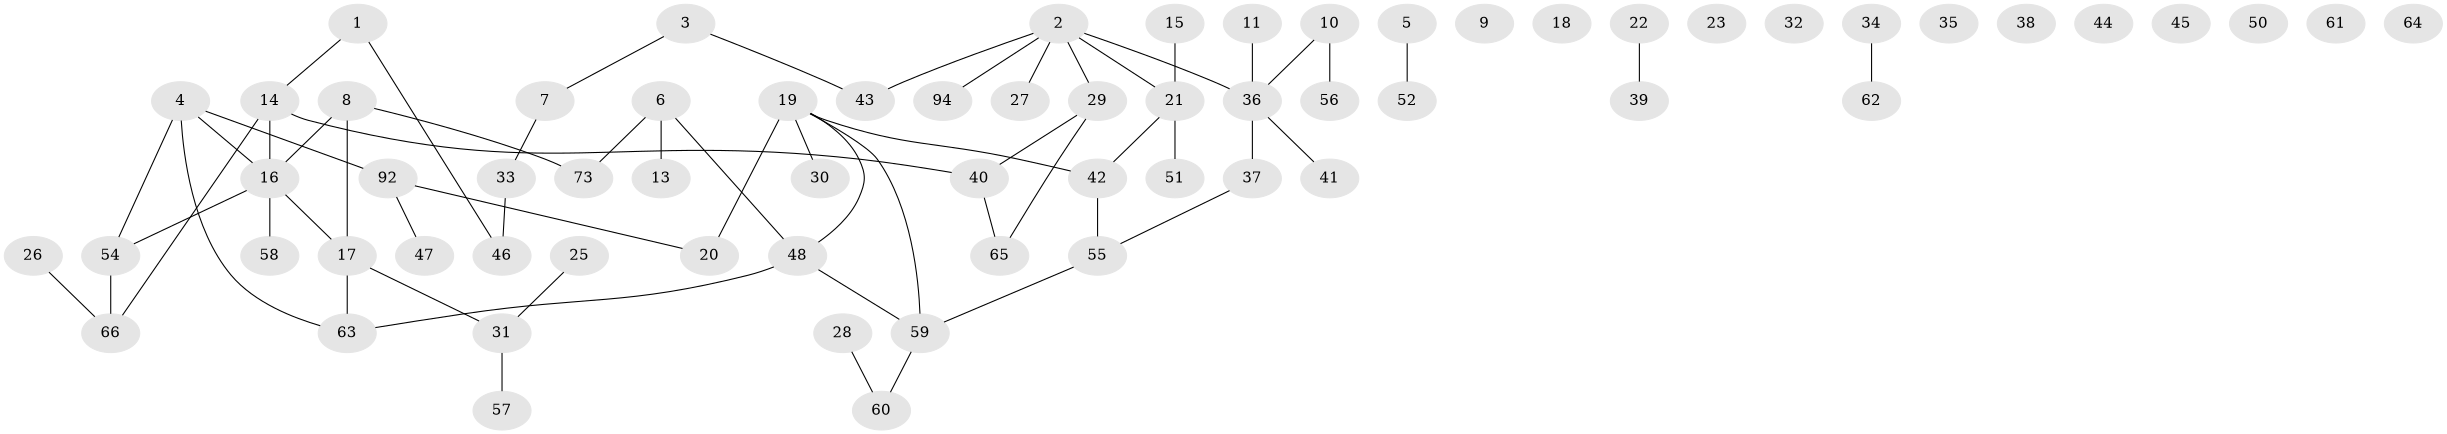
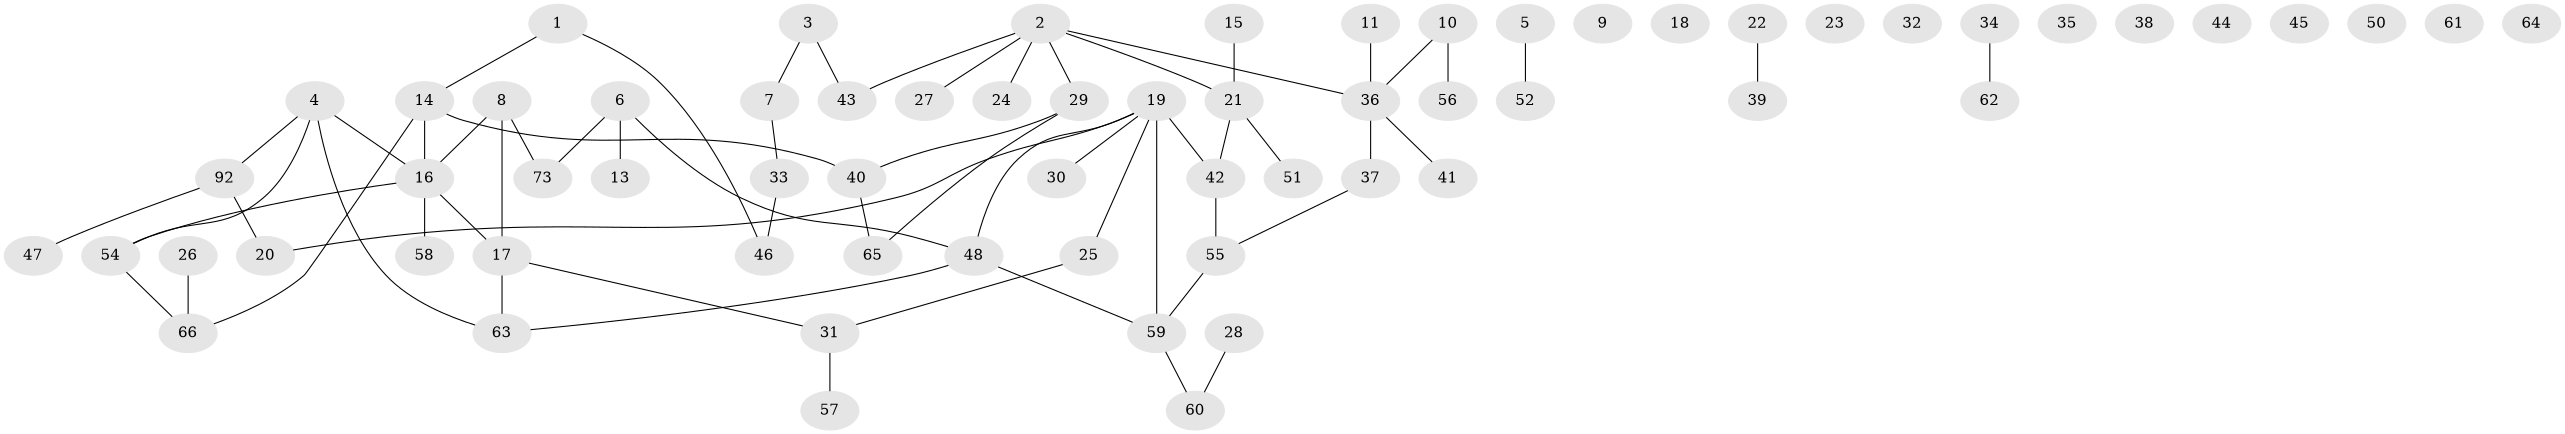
node "94": label "94" -> "24"
edge "19" -- "25": added
